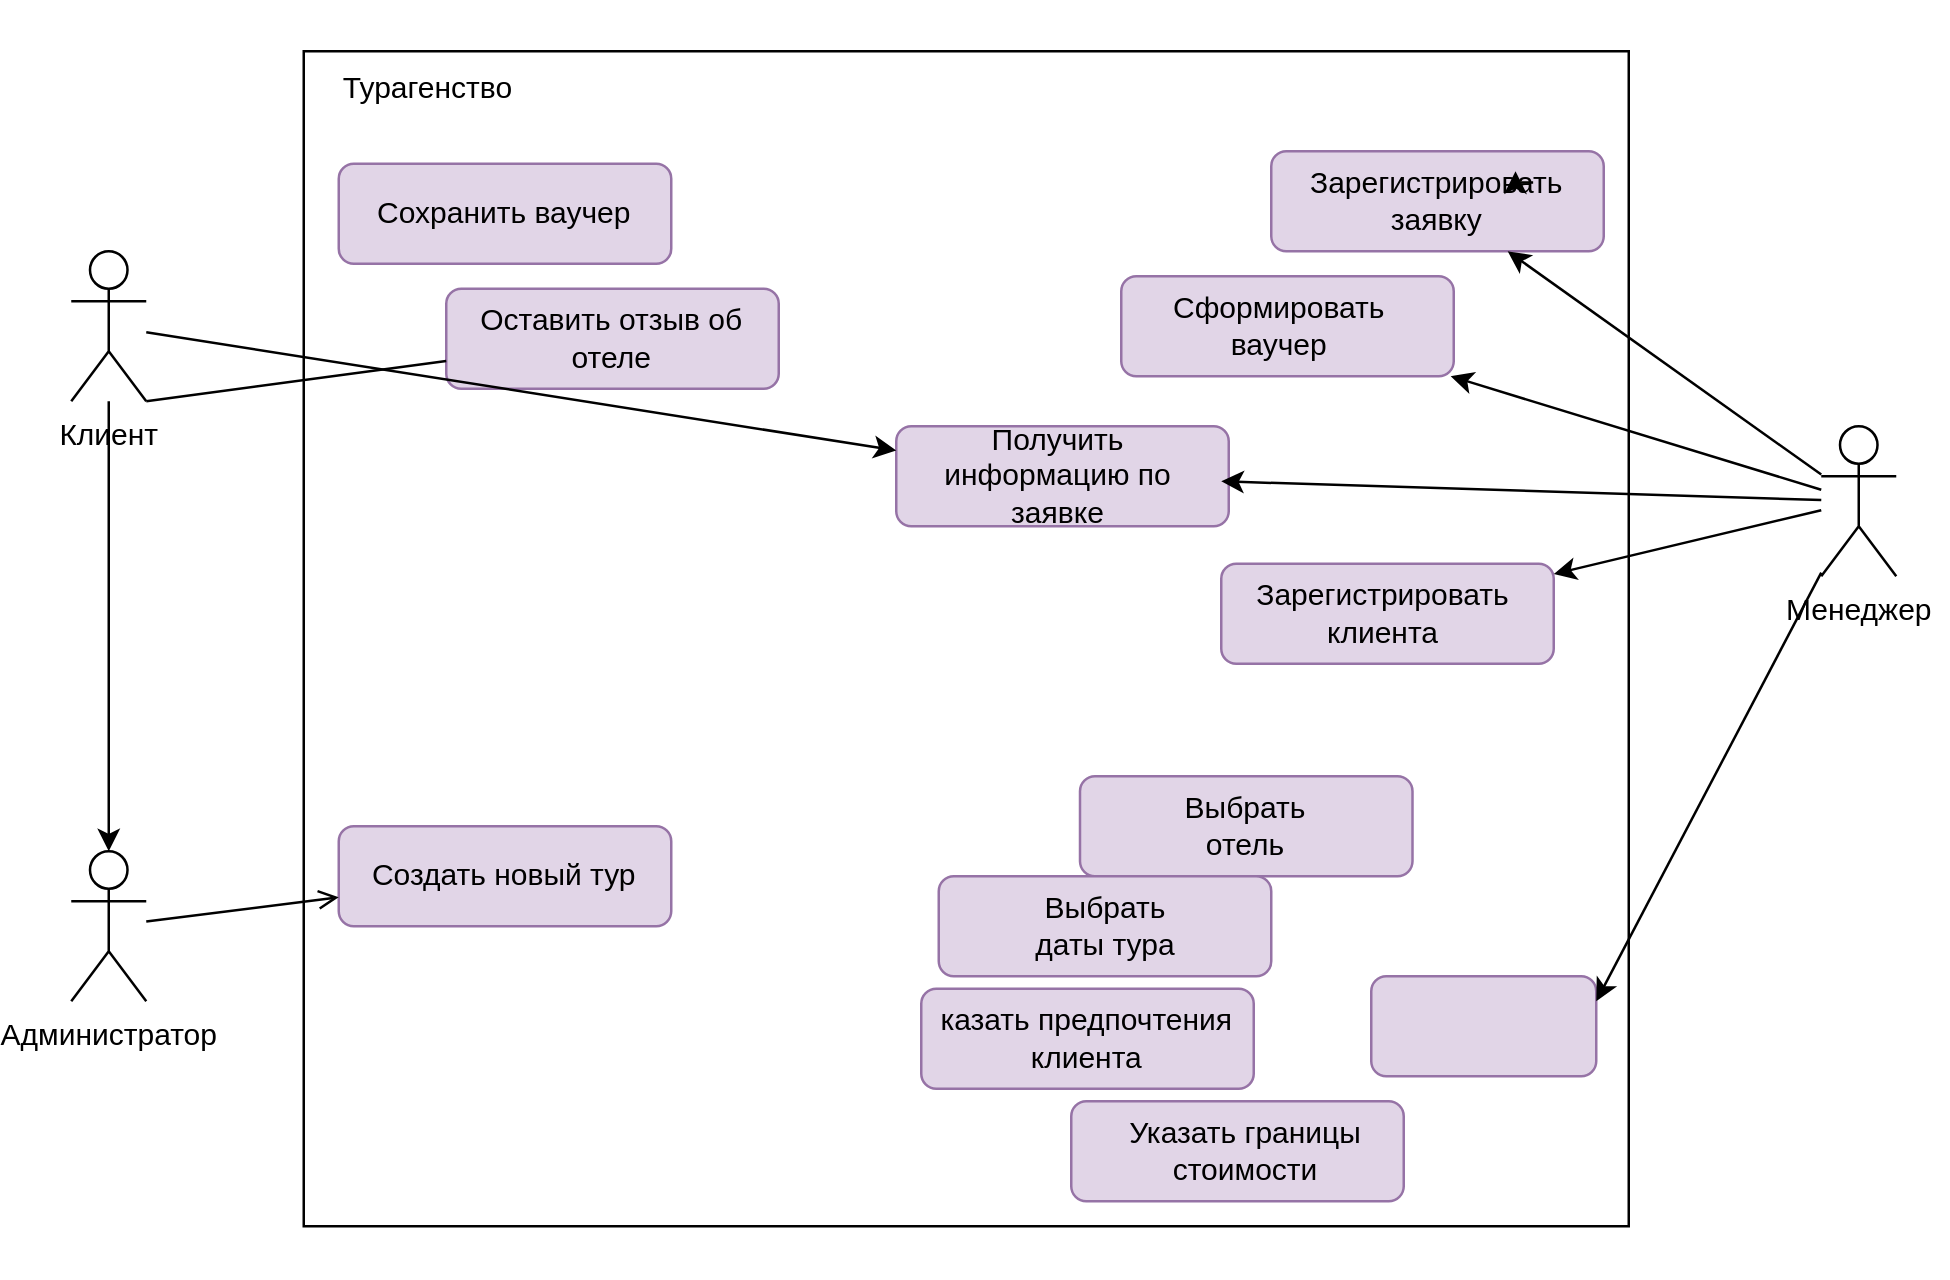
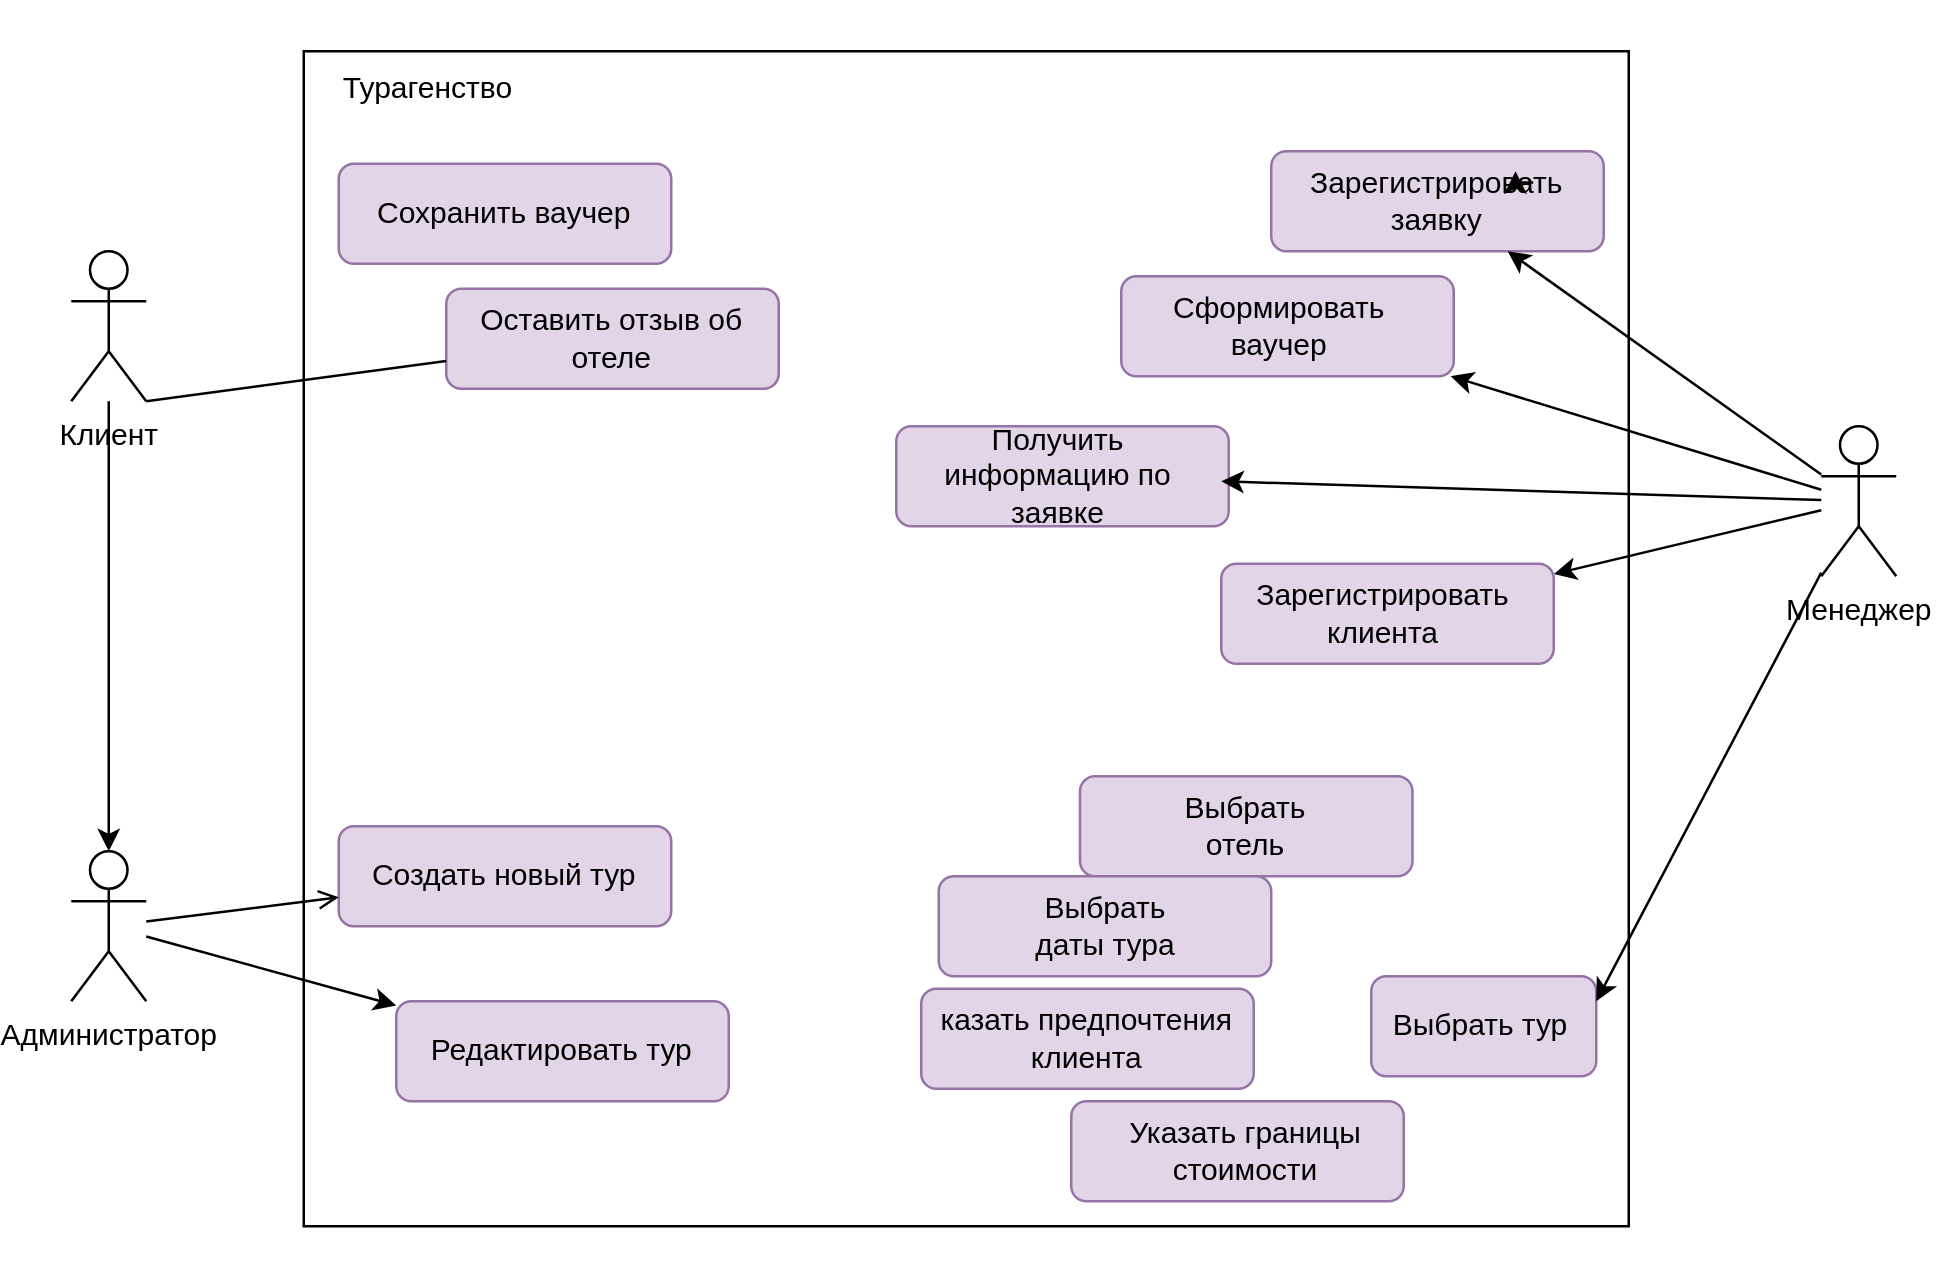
edge "Клиент" -> "Получить информацию по заявке": removed
edge "Администратор" -> "Редактировать тур": added
node "Выбрать тур": added
node "Редактировать тур": added
